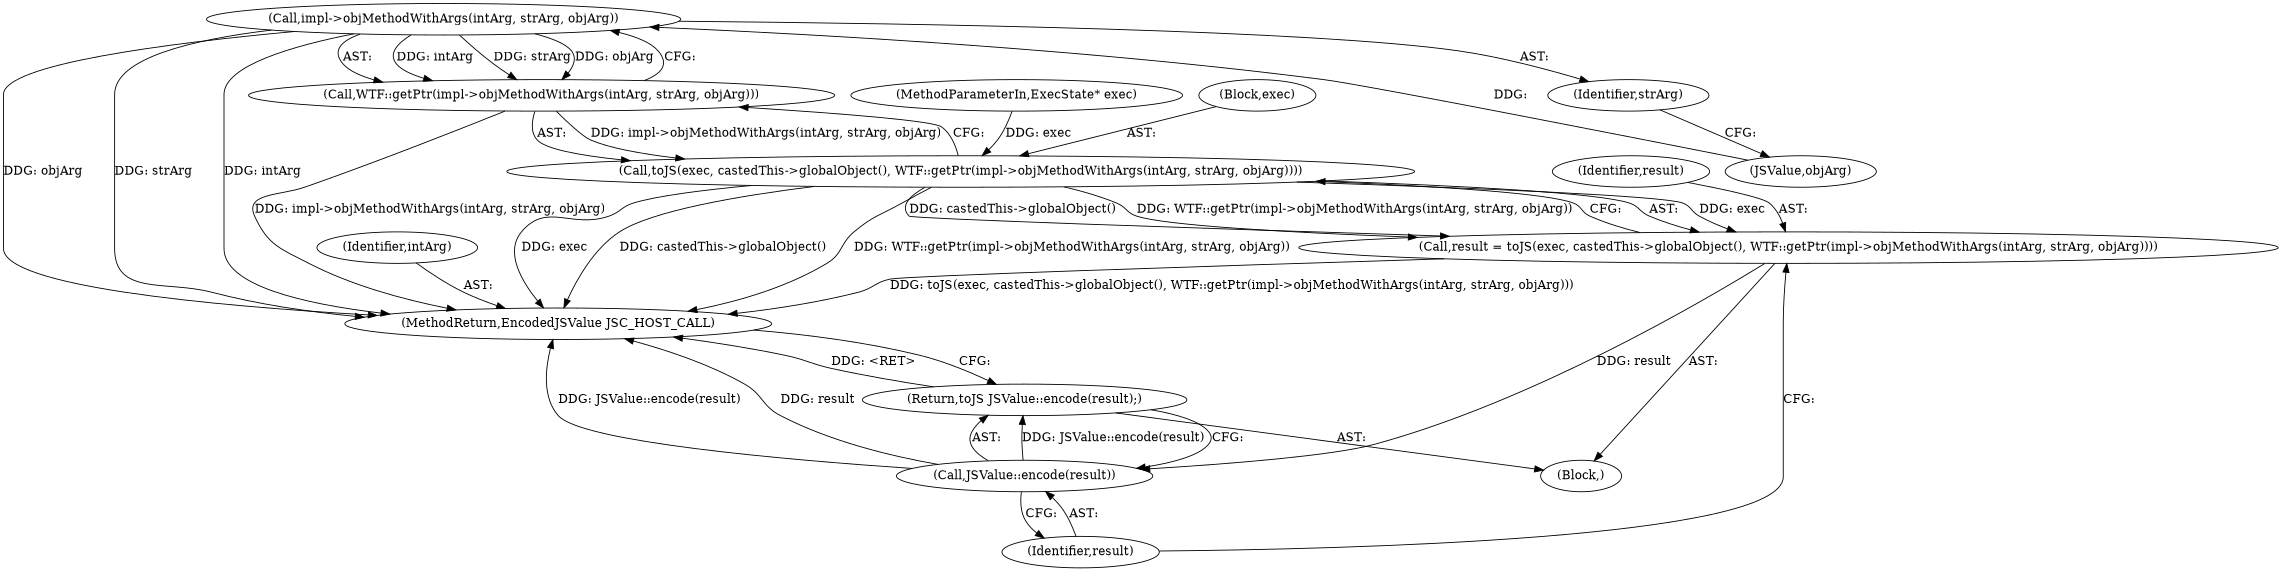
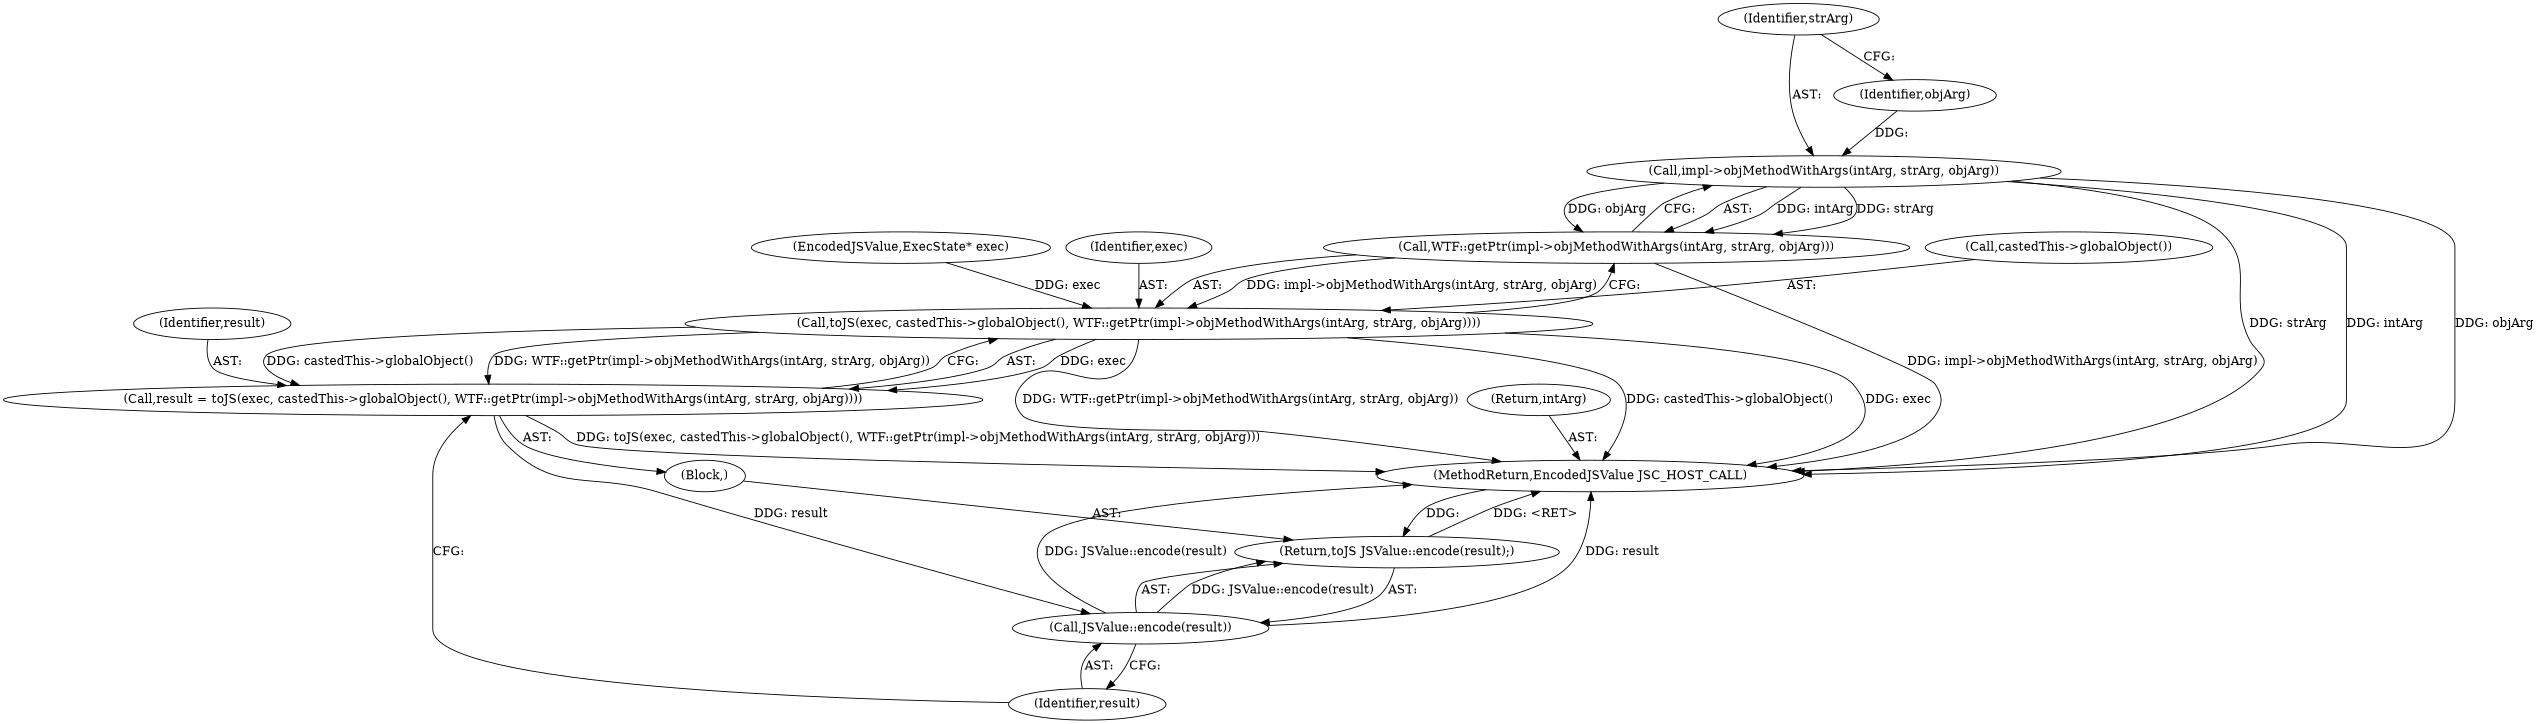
edge "(Call,impl->objMethodWithArgs(intArg, strArg, objArg))" -> "(Identifier,strArg)": reversed
node "(MethodParameterIn,ExecState* exec)": label "(MethodParameterIn,ExecState* exec)" -> "(EncodedJSValue,ExecState* exec)"
node "(Block,exec)": label "(Block,exec)" -> "(Identifier,exec)"
node "(JSValue,objArg)": label "(JSValue,objArg)" -> "(Identifier,objArg)"
node "(Identifier,intArg)": label "(Identifier,intArg)" -> "(Return,intArg)"
node "(Call,castedThis->globalObject())": added
edge "(MethodReturn,EncodedJSValue JSC_HOST_CALL)" -> "(Return,toJS JSValue::encode(result);)": label "CFG: " -> "DDG: "
edge "(Return,toJS JSValue::encode(result);)" -> "(Call,JSValue::encode(result))": label "CFG: " -> "AST: "
edge "(Return,toJS JSValue::encode(result);)" -> "(Block,)": reversed
